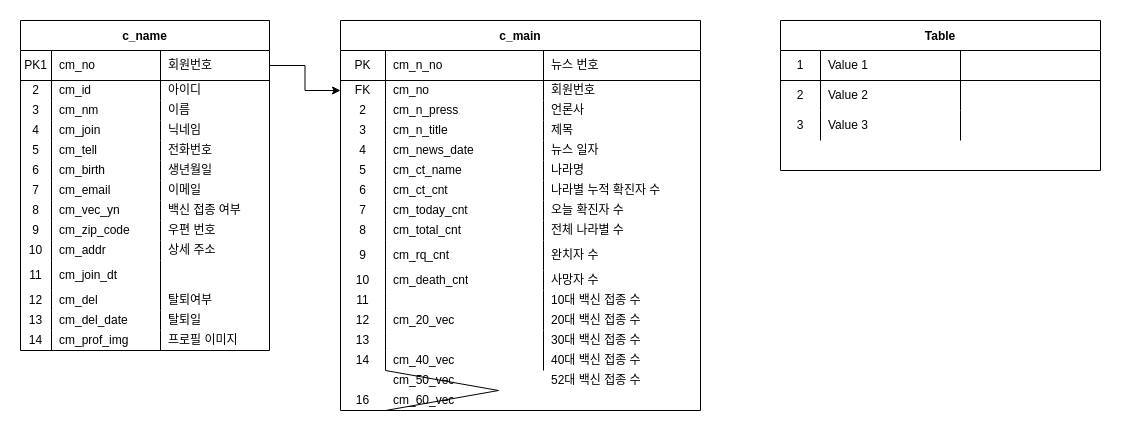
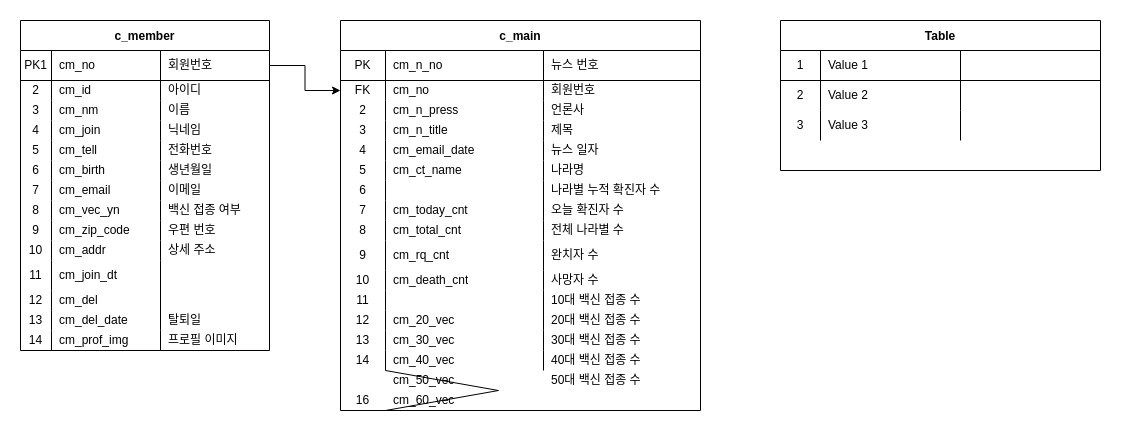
node "c_name": label "c_name" -> "c_member"
node "cm_news_date": label "cm_news_date" -> "cm_email_date"
node "cm_ct_cnt": removed
node "탈퇴여부": removed
node "cm_30_vec": added
node "52대 백신 접종 수": label "52대 백신 접종 수" -> "50대 백신 접종 수"
